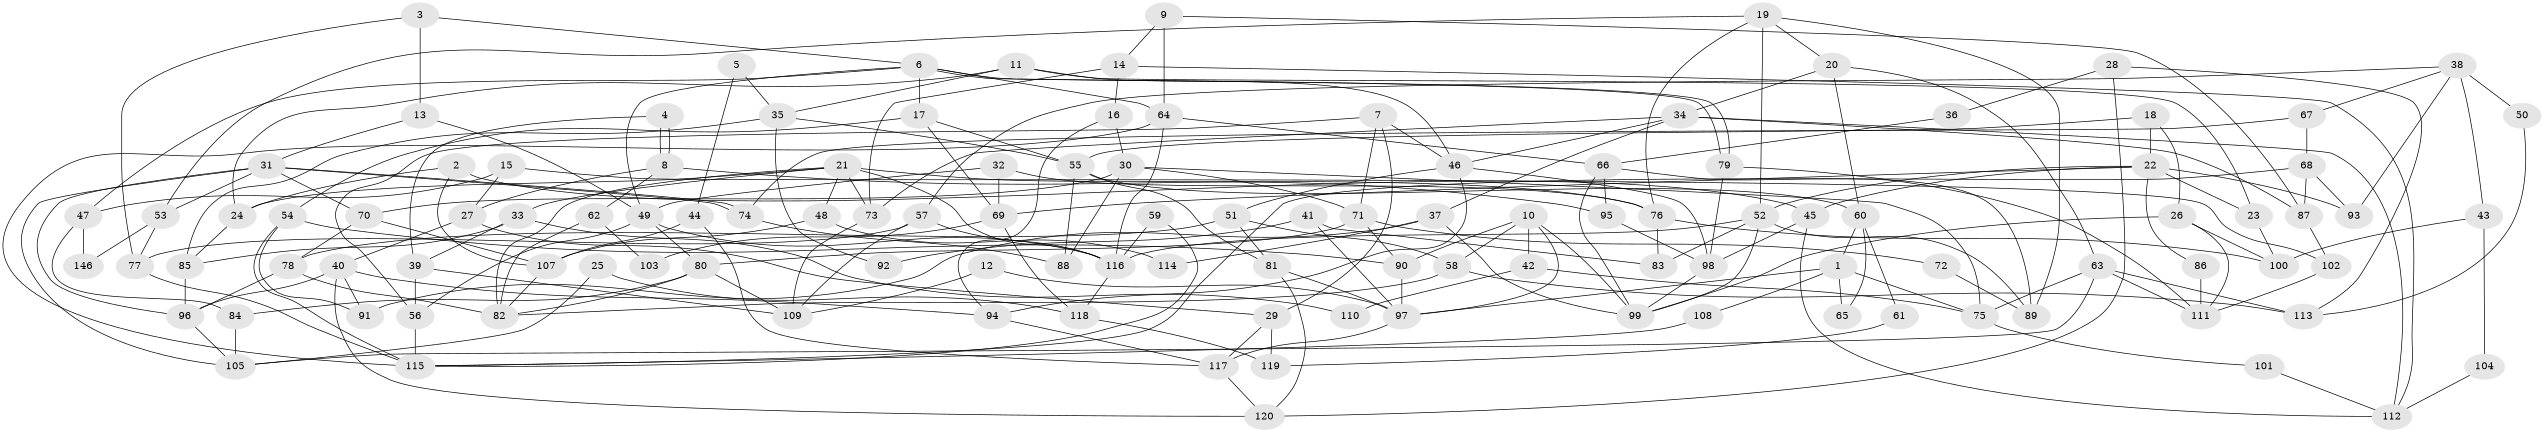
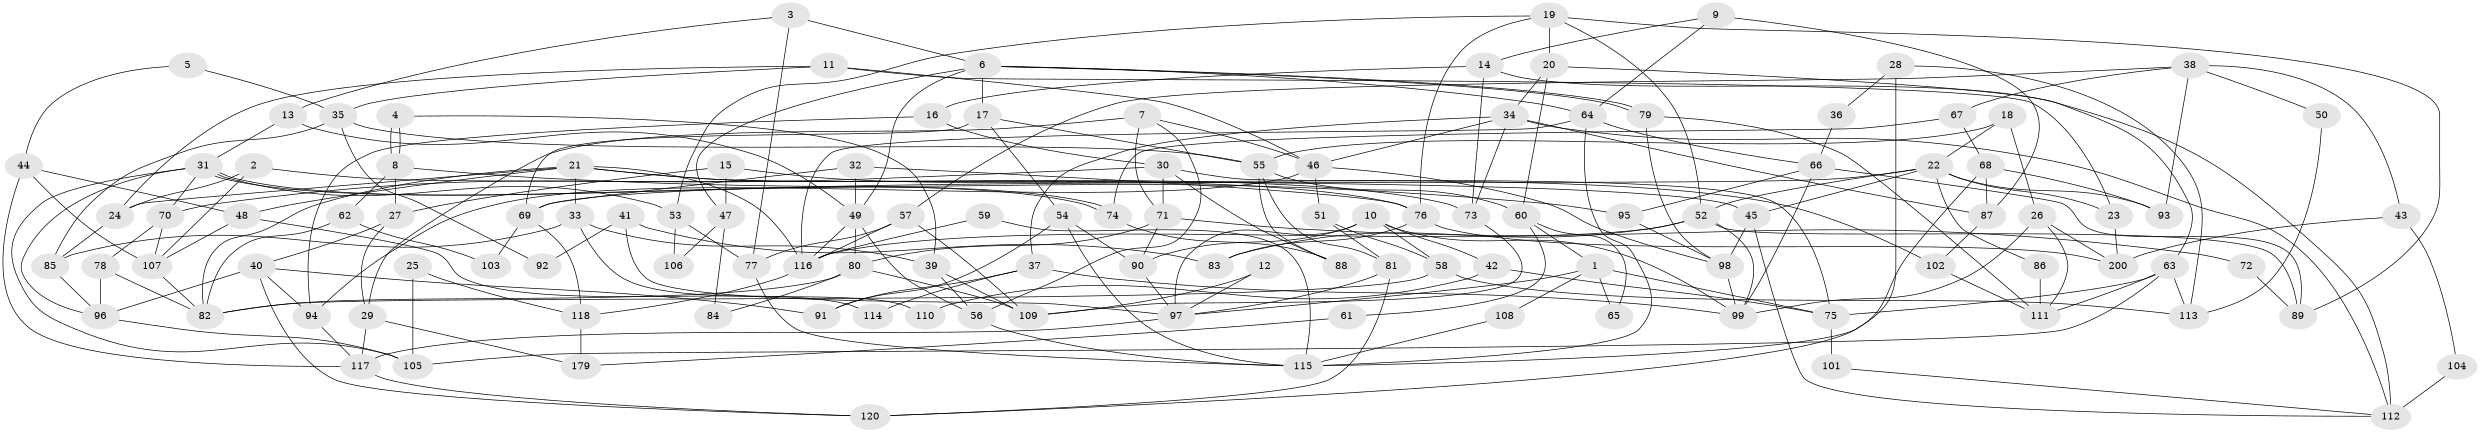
edge "44" -- "48": added
edge "51" -- "78": removed
node "146": label "146" -> "106"
node "100": label "100" -> "200"
edge "84" -- "105": removed
node "119": label "119" -> "179"
